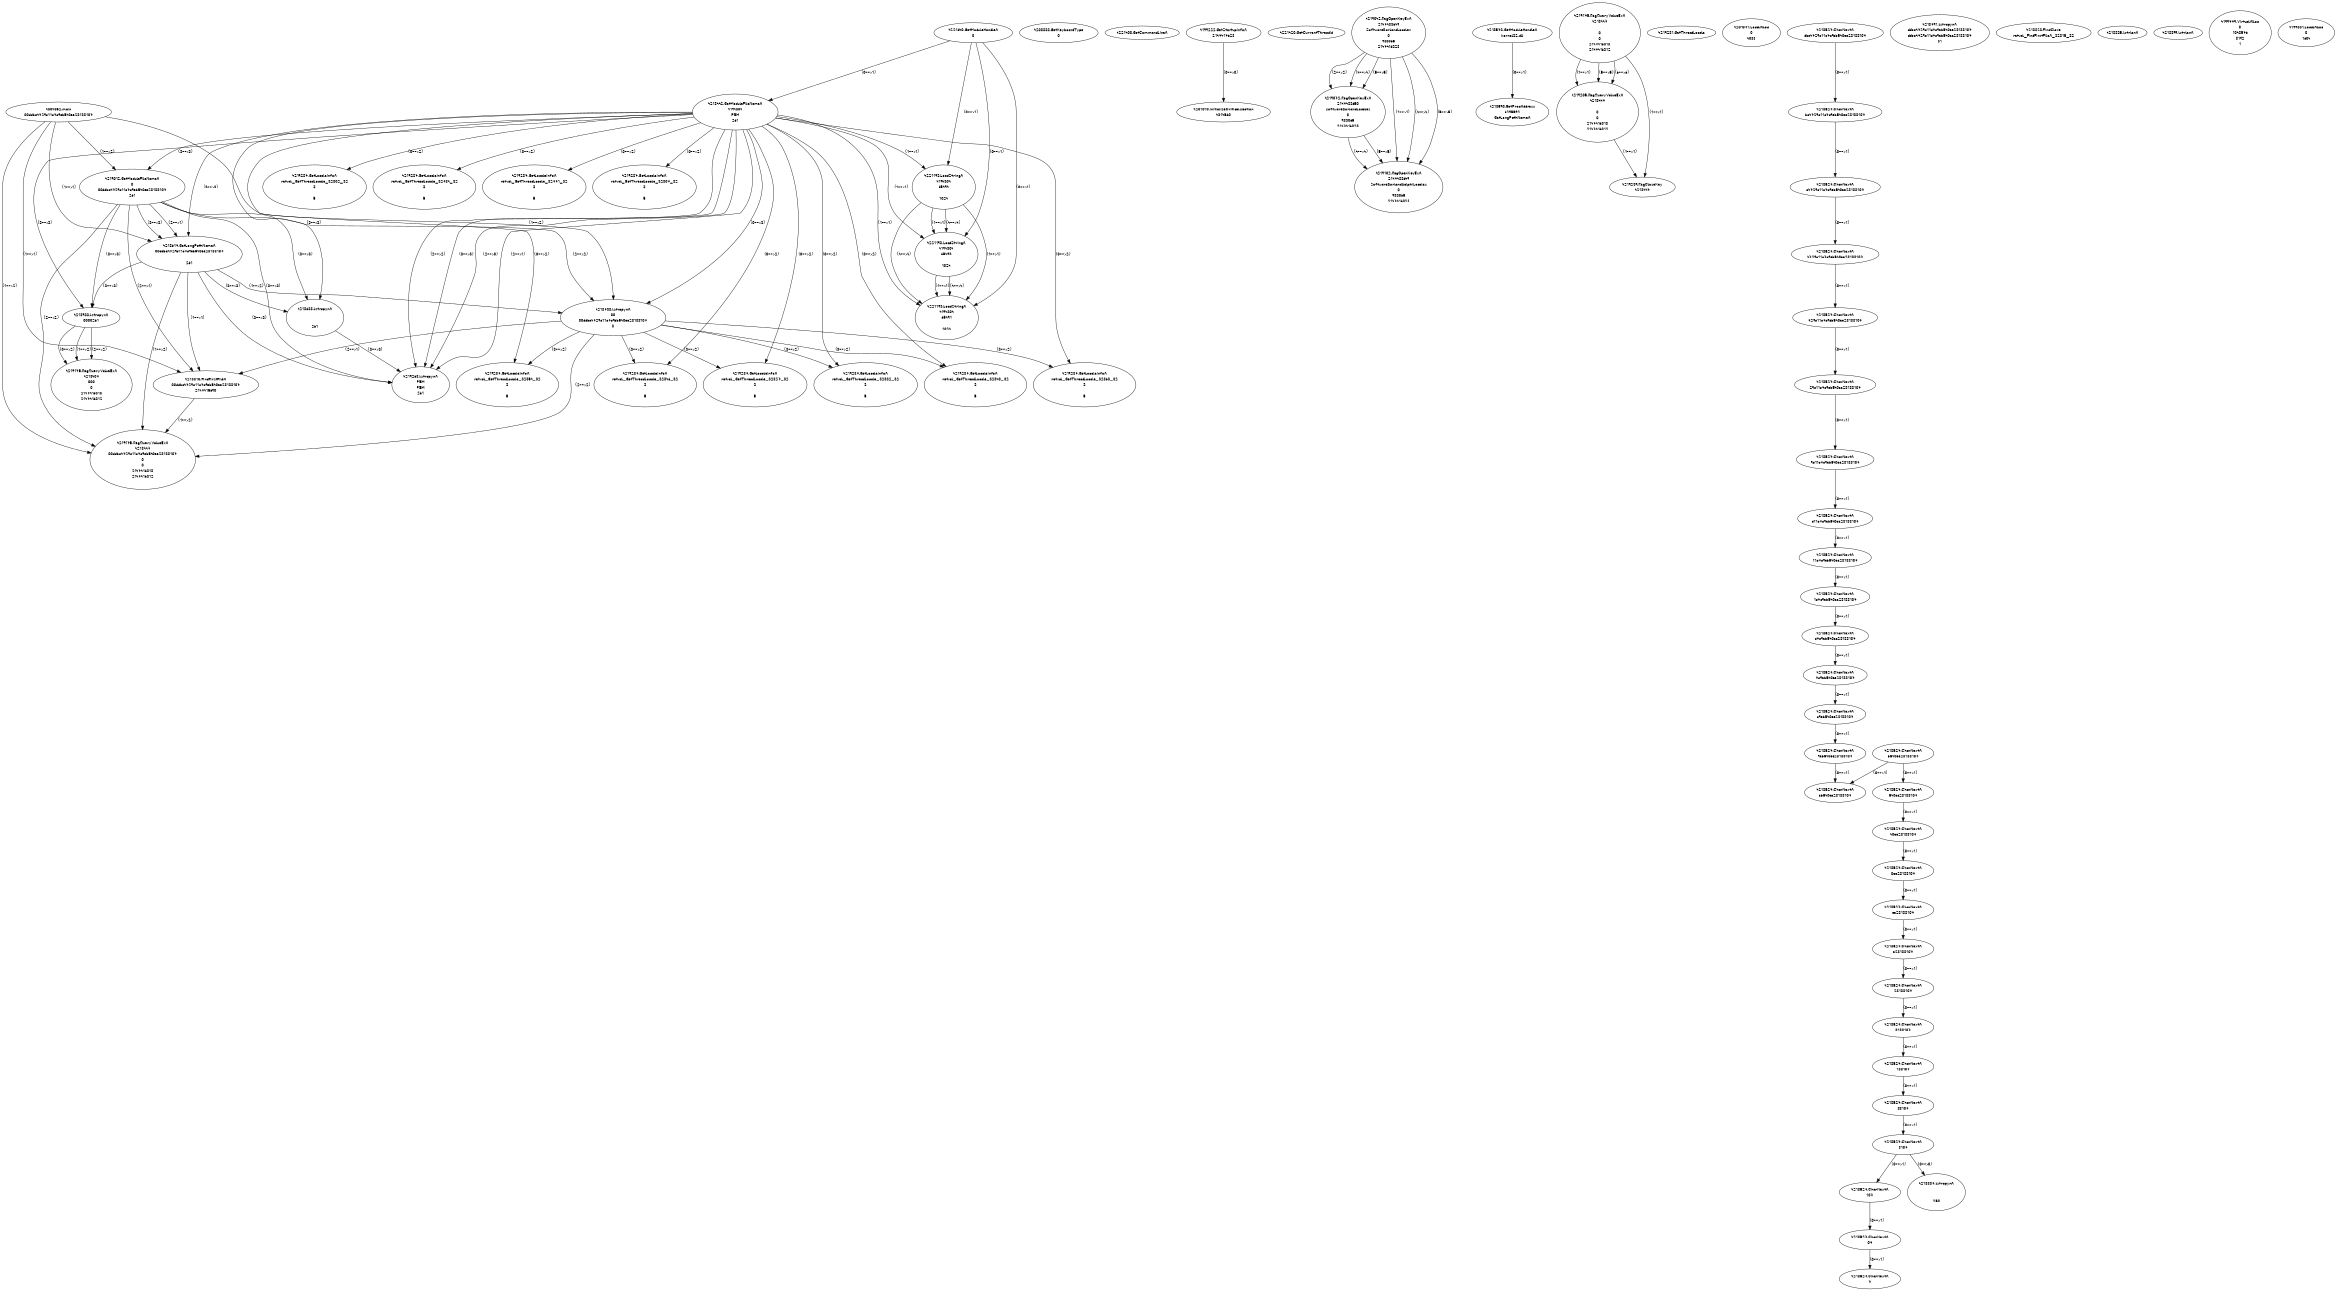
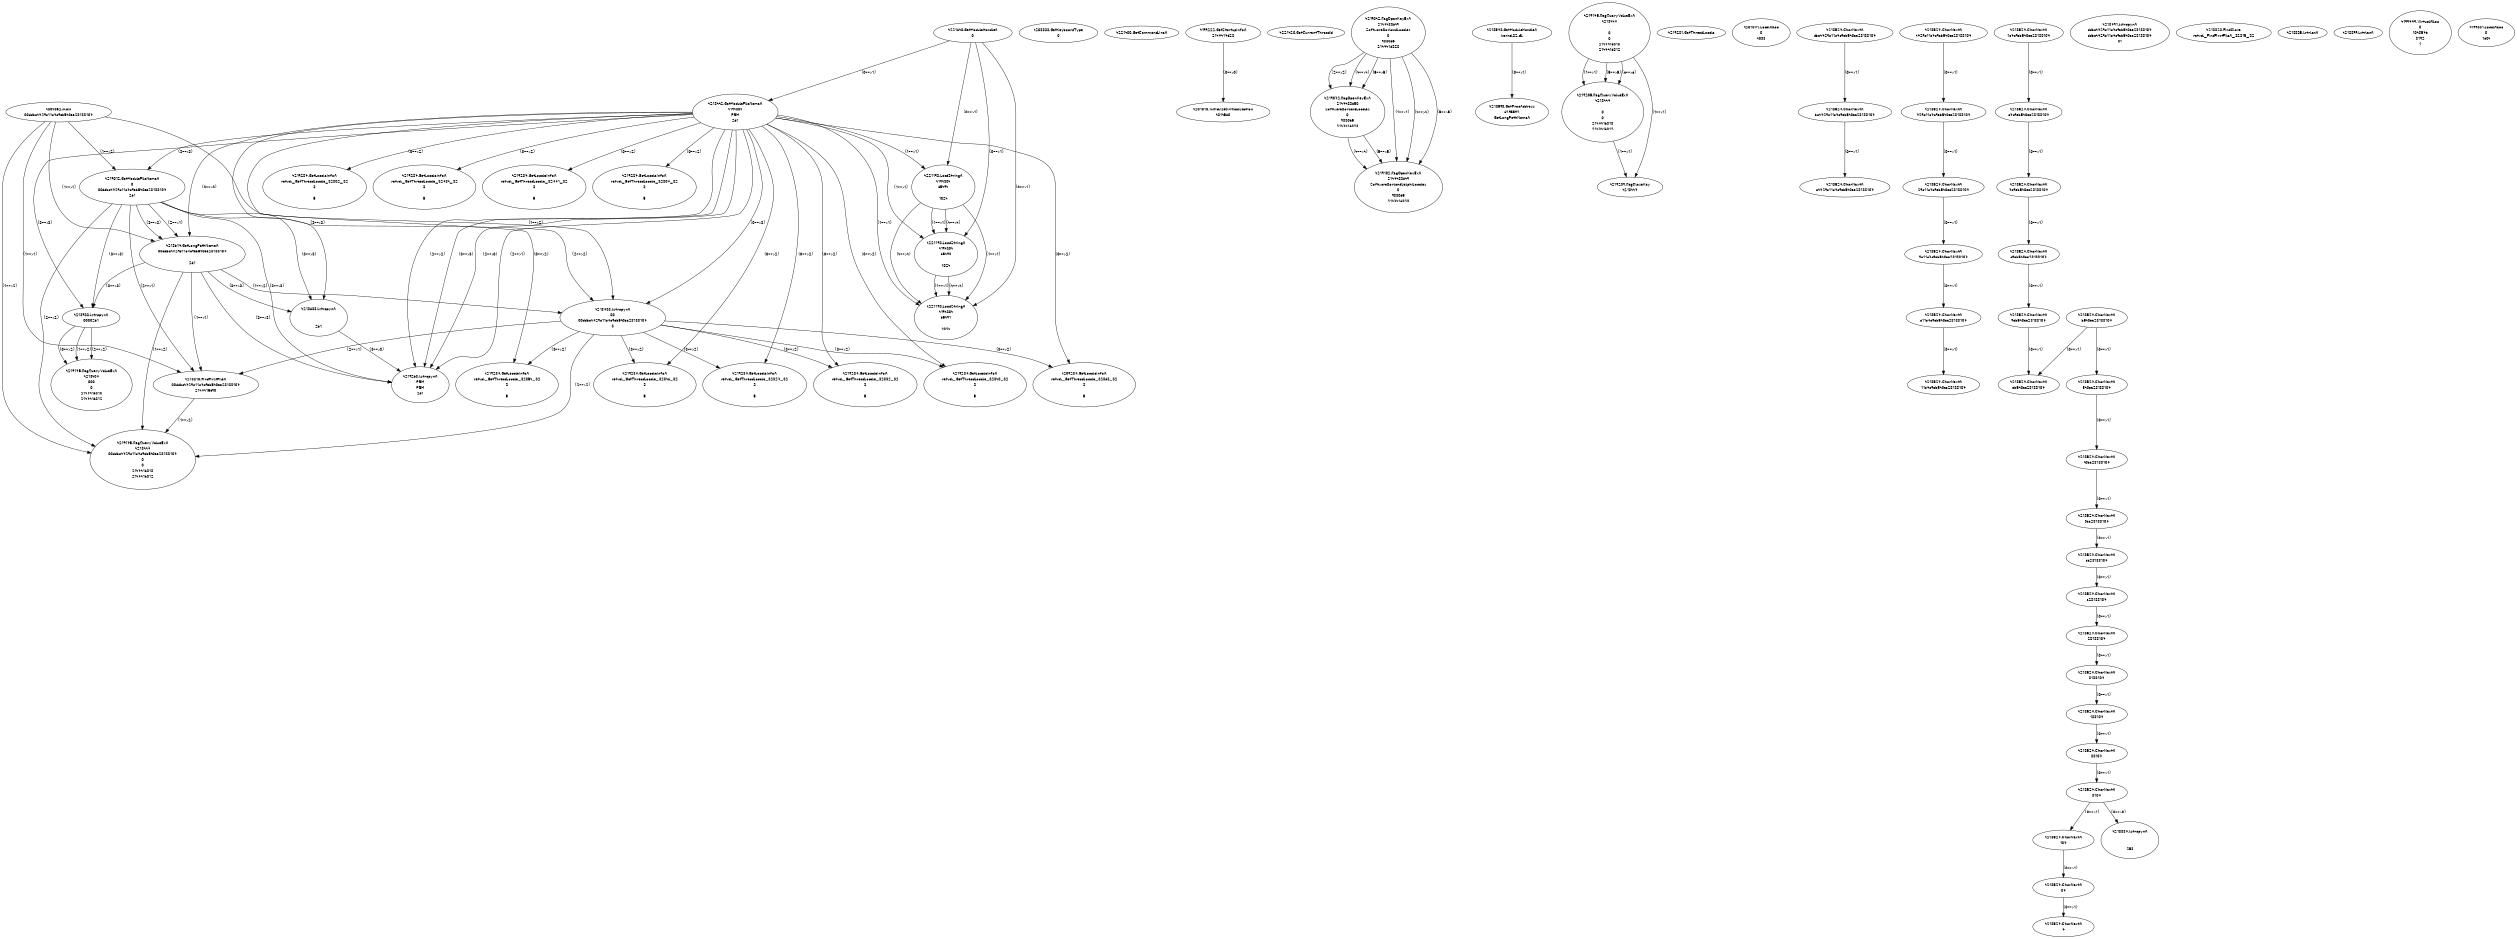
edge "4218527.CharNextA a4729c11c7c9eb540ee28188107" -> "4218527.CharNextA 4729c11c7c9eb540ee28188107": removed, label "(0-->1)"
node "4219287.GetLocaleInfoA retval_GetThreadLocale_32863_32 3 5": label "4219287.GetLocaleInfoA retval_GetThreadLocale_32863_32 3 5" -> "4209287.GetLocaleInfoA retval_GetThreadLocale_32863_32 3 5"
edge "4218527.CharNextA 11c7c9eb540ee28188107" -> "4218527.CharNextA 1c7c9eb540ee28188107": removed, label "(0-->1)"
